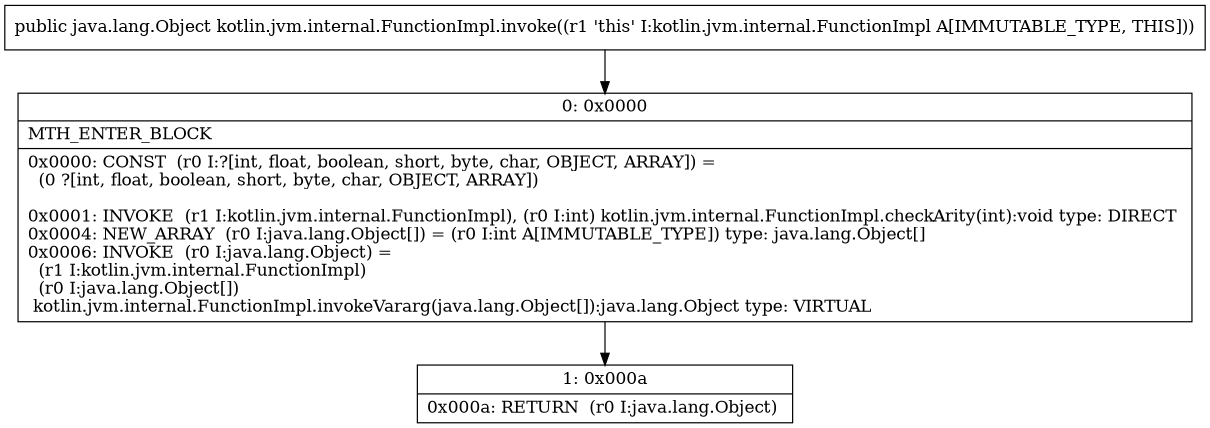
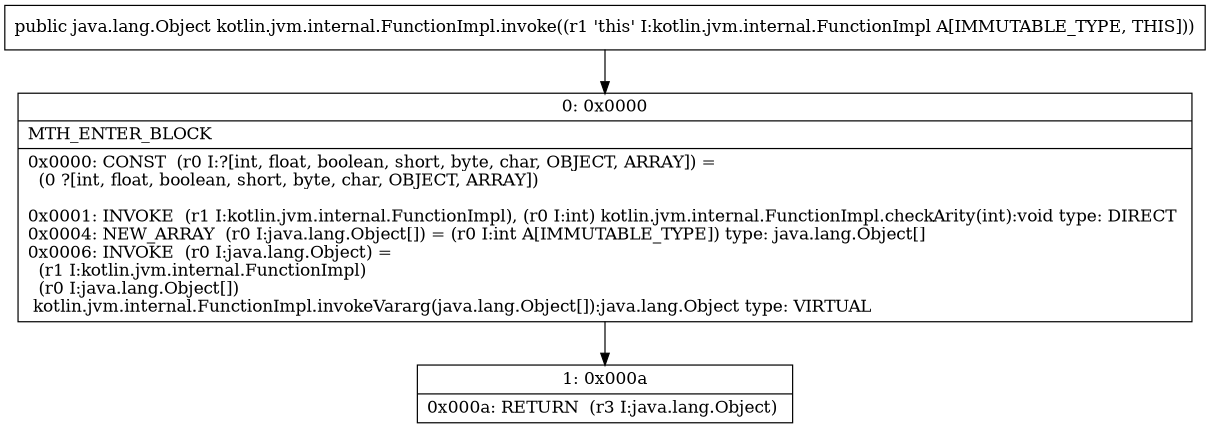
node "1: 0x000a": text "0x000a: RETURN  (r0 I:java.lang.Object)" -> "0x000a: RETURN  (r3 I:java.lang.Object)"
